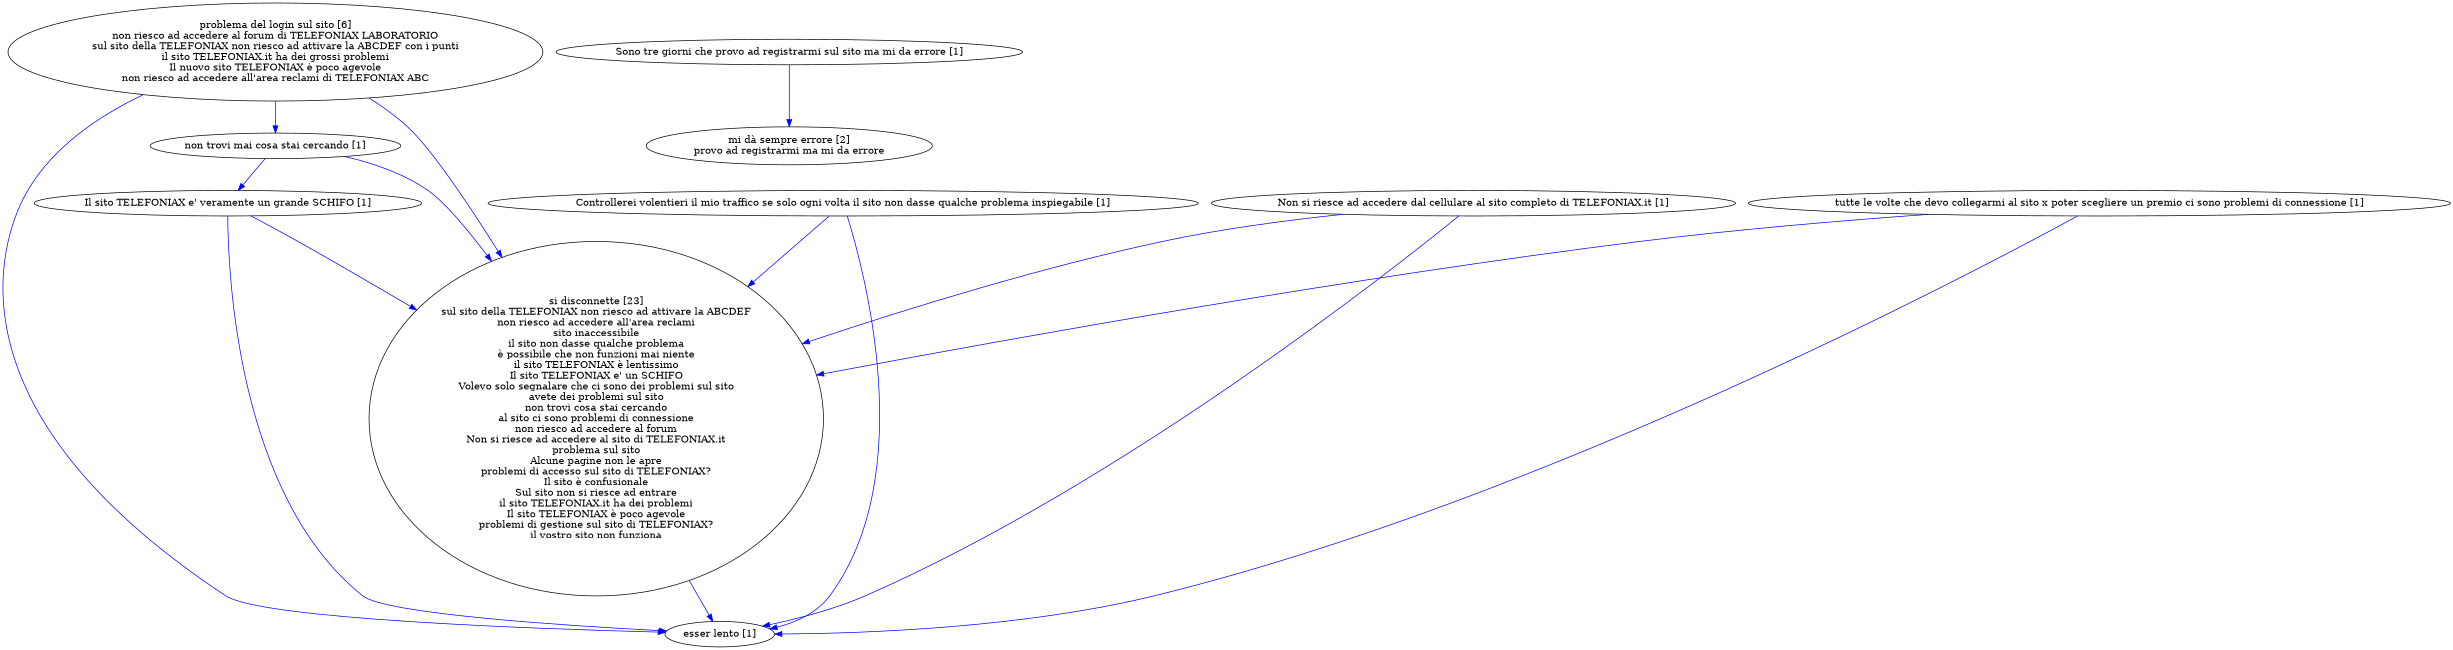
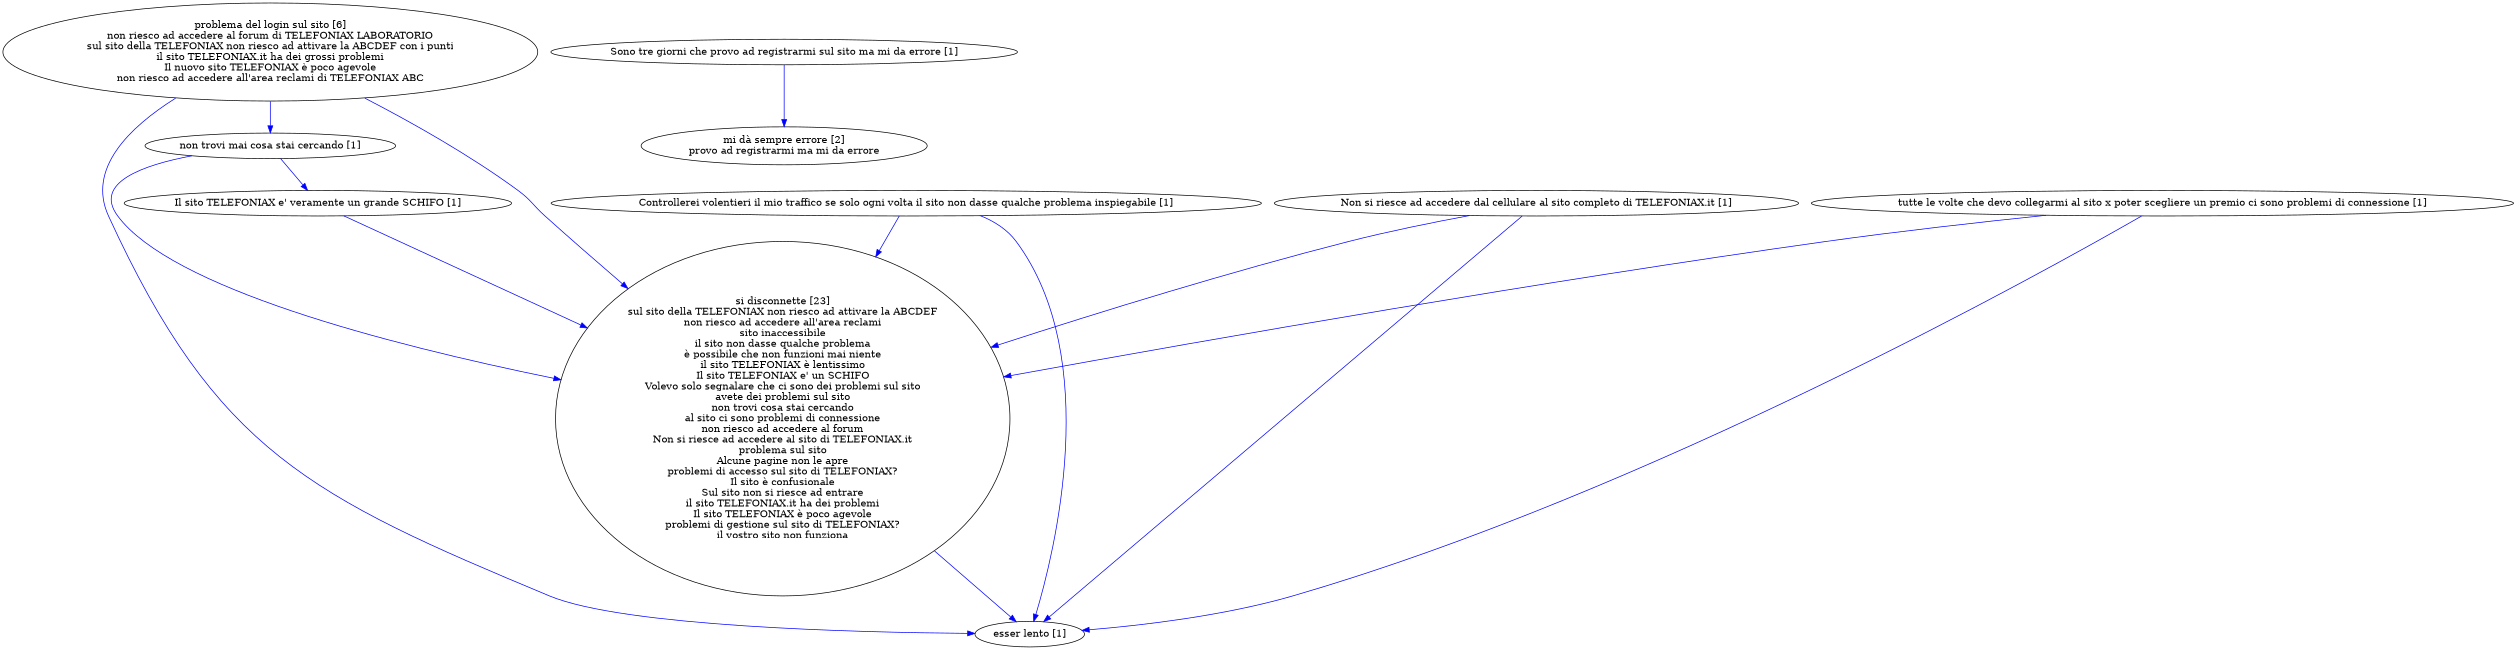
edge "Il sito TELEFONIAX e' veramente un grande SCHIFO [1]" -> "esser lento [1]": removed
